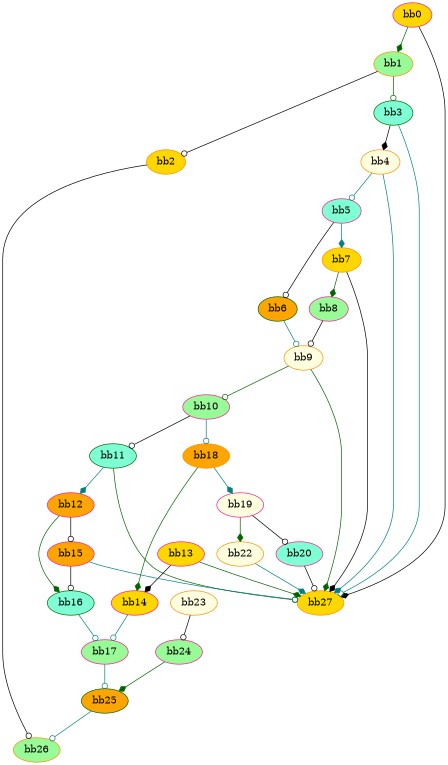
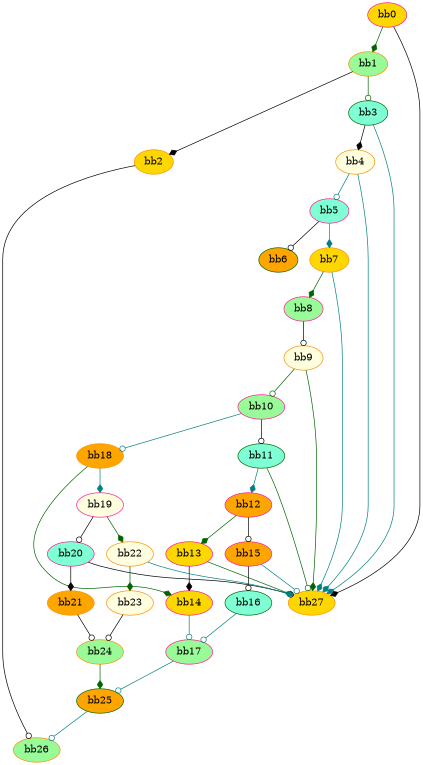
edge "bb1" -> "bb2": arrowhead odot -> diamond
edge "bb6" -> "bb9": removed
edge "bb3" -> "bb27": arrowhead odot -> diamond
edge "bb7" -> "bb27": color black -> teal
edge "bb12" -> "bb16": now "bb12" -> "bb13"
edge "bb22" -> "bb23": added
node "bb21": added
node "bb24": color deeppink -> darkorange
